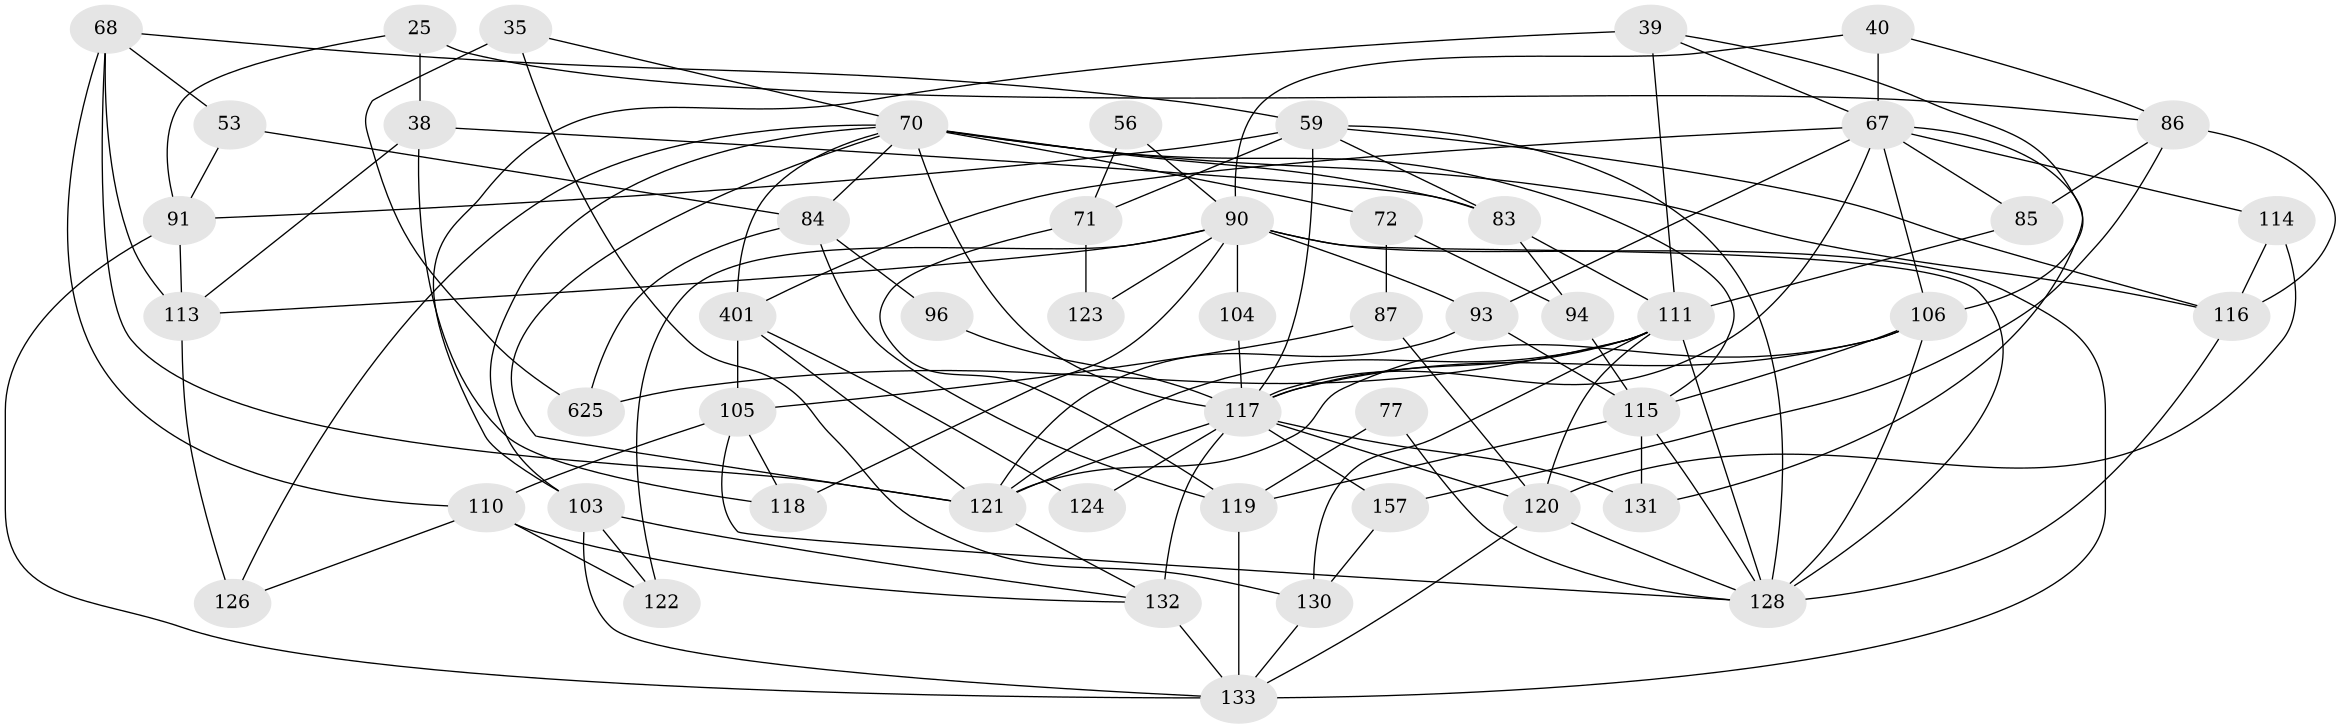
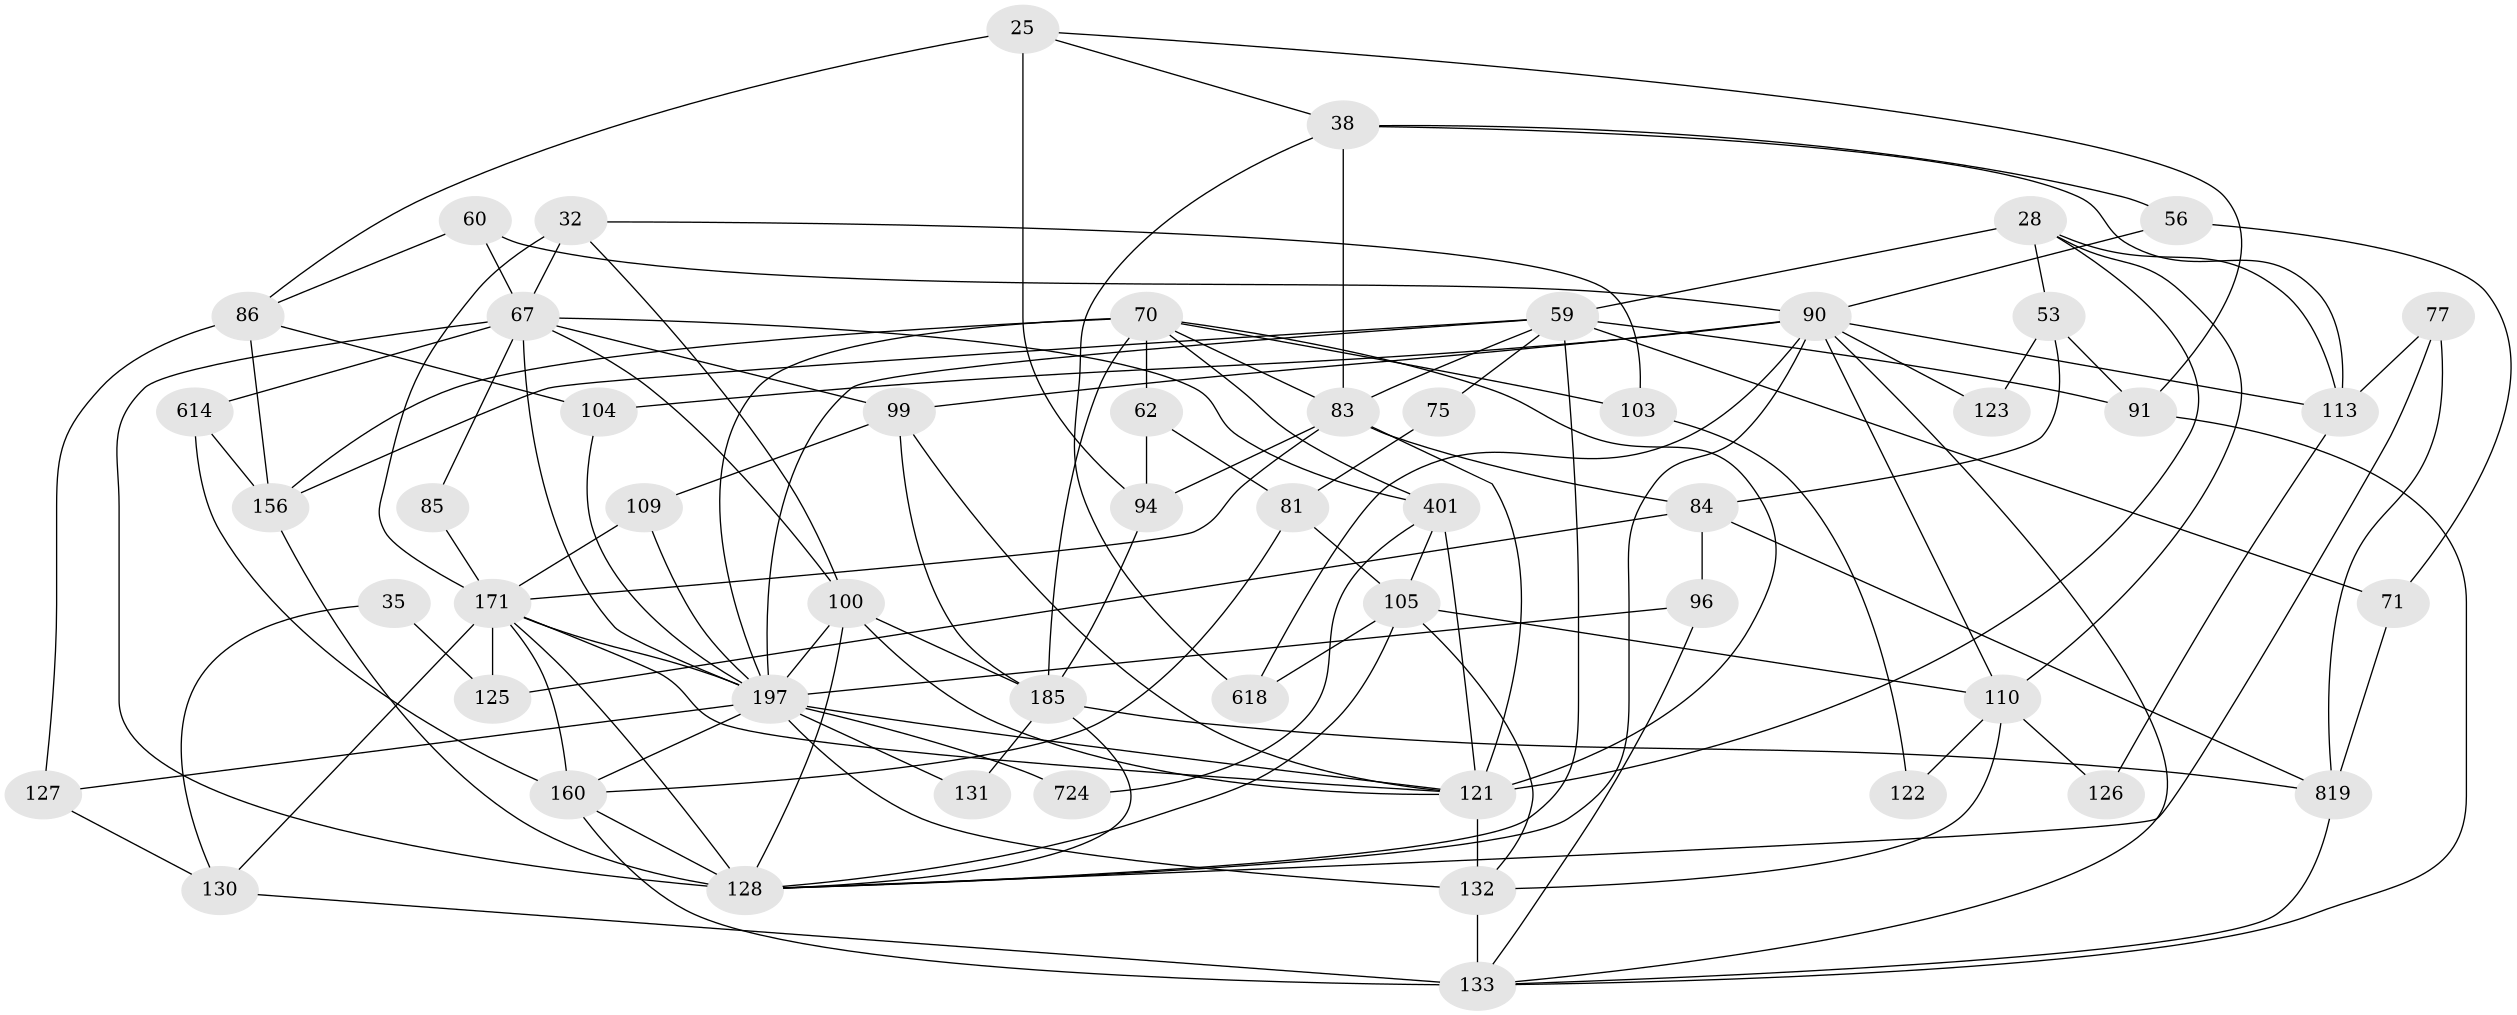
node "68": label "68" -> "28"
node "39": label "39" -> "32"
node "40": label "40" -> "60"
edge "35" -- "70": removed
edge "38" -- "56": added
edge "70" -- "84": now "83" -- "84"
edge "86" -- "85": now "86" -- "104"
node "72": label "72" -> "62"
node "114": label "114" -> "614"
edge "70" -- "126": removed
edge "90" -- "122": now "90" -- "110"
edge "91" -- "113": now "77" -- "113"
edge "71" -- "123": now "53" -- "123"
edge "25" -- "94": added
node "87": label "87" -> "81"
node "93": label "93" -> "99"
node "111": label "111" -> "171"
node "106": label "106" -> "100"
node "116": label "116" -> "156"
edge "67" -- "131": now "67" -- "128"
node "625": label "625" -> "125"
node "117": label "117" -> "197"
node "75": added
node "115": label "115" -> "185"
node "109": added
node "118": label "118" -> "618"
node "124": label "124" -> "724"
node "119": label "119" -> "819"
node "157": label "157" -> "127"
node "120": label "120" -> "160"
edge "103" -- "132": now "105" -- "132"
edge "83" -- "121": added
edge "103" -- "133": now "96" -- "133"
